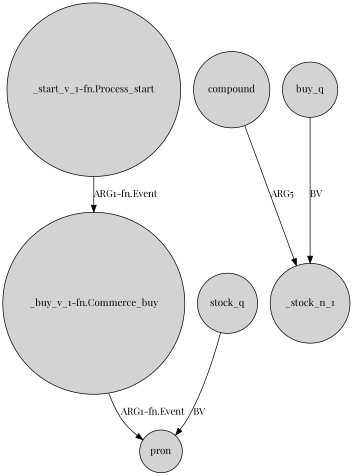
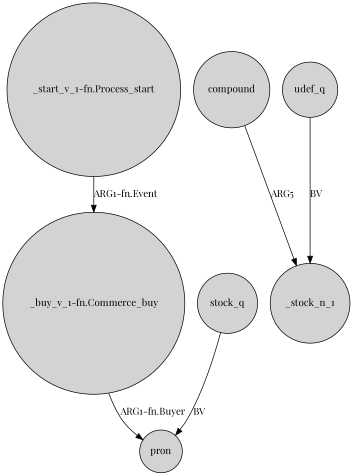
node "buy_q": label "buy_q" -> "udef_q"
edge "_buy_v_1-fn.Commerce_buy" -> "pron": label "ARG1-fn.Event" -> "ARG1-fn.Buyer"
